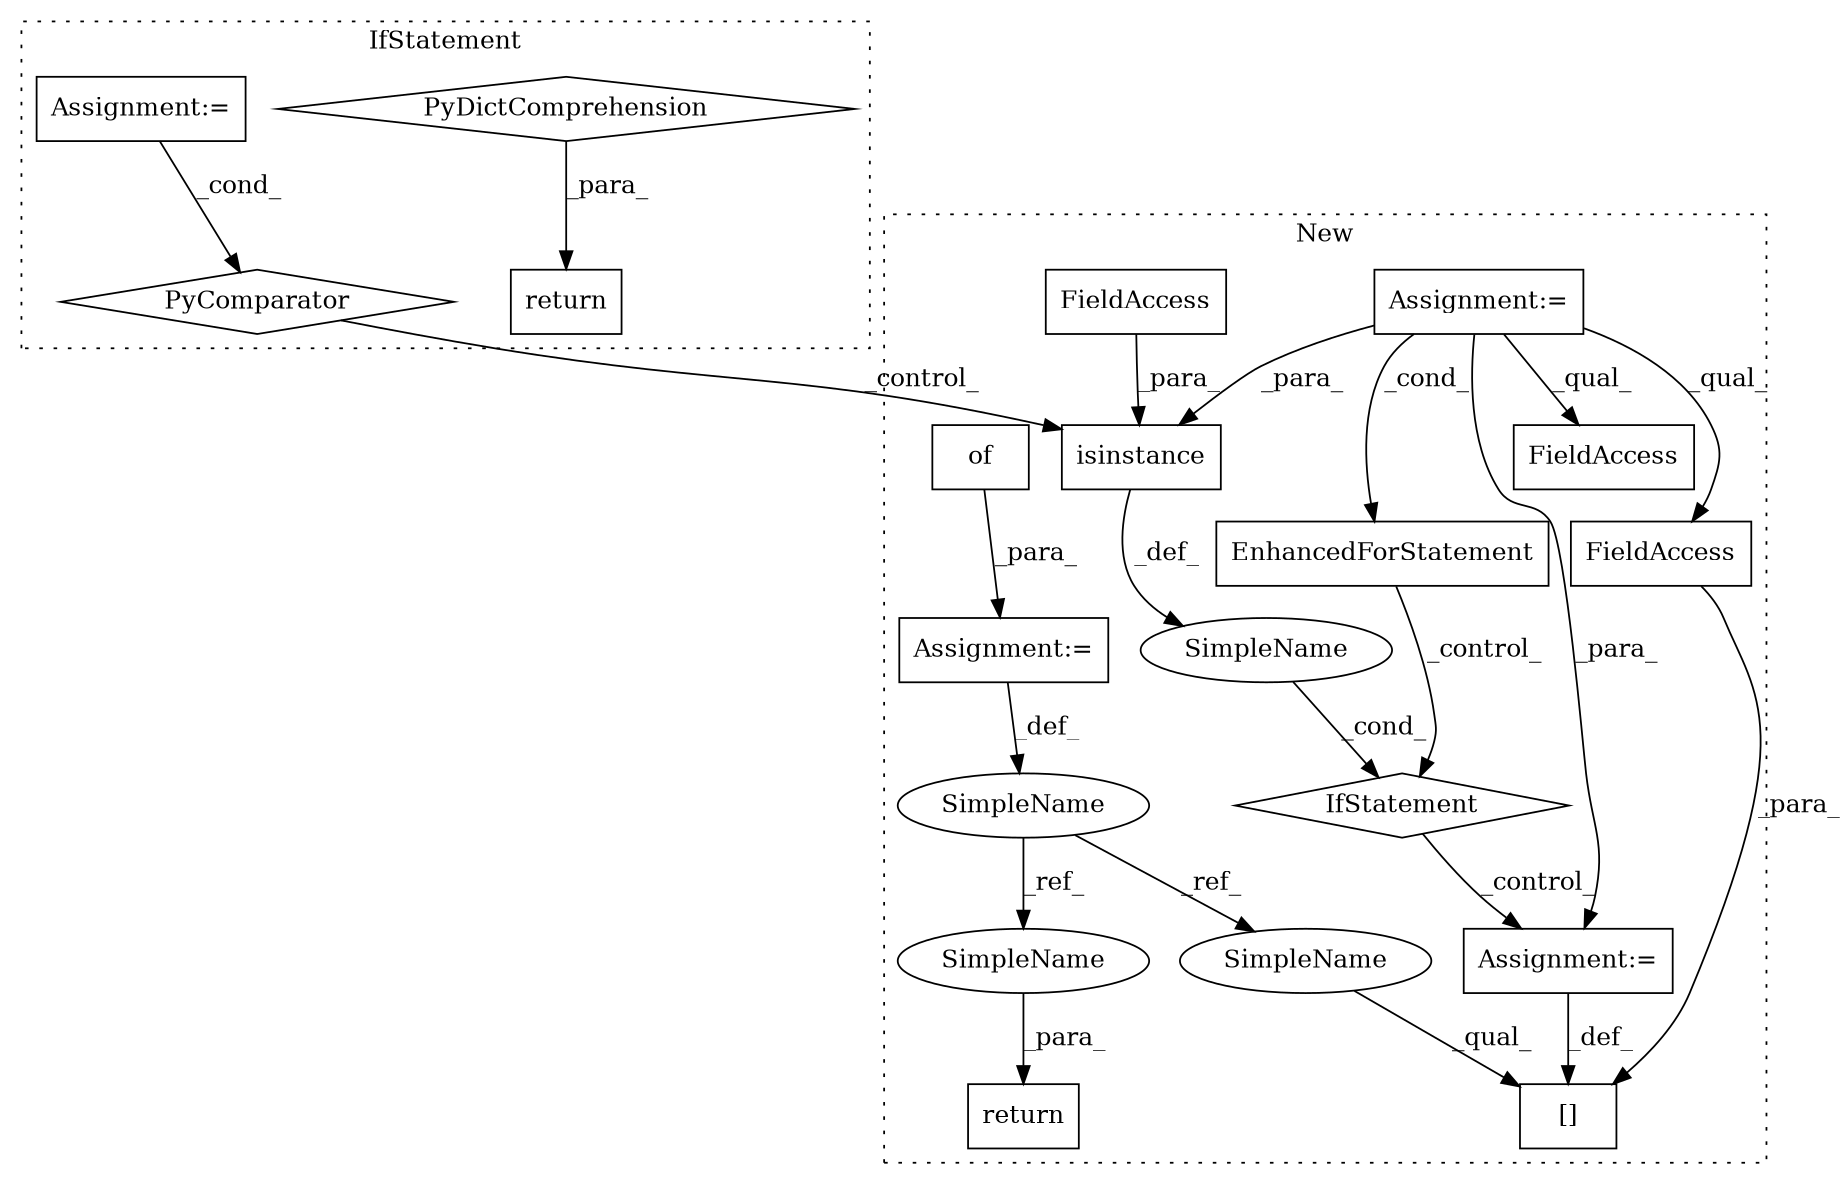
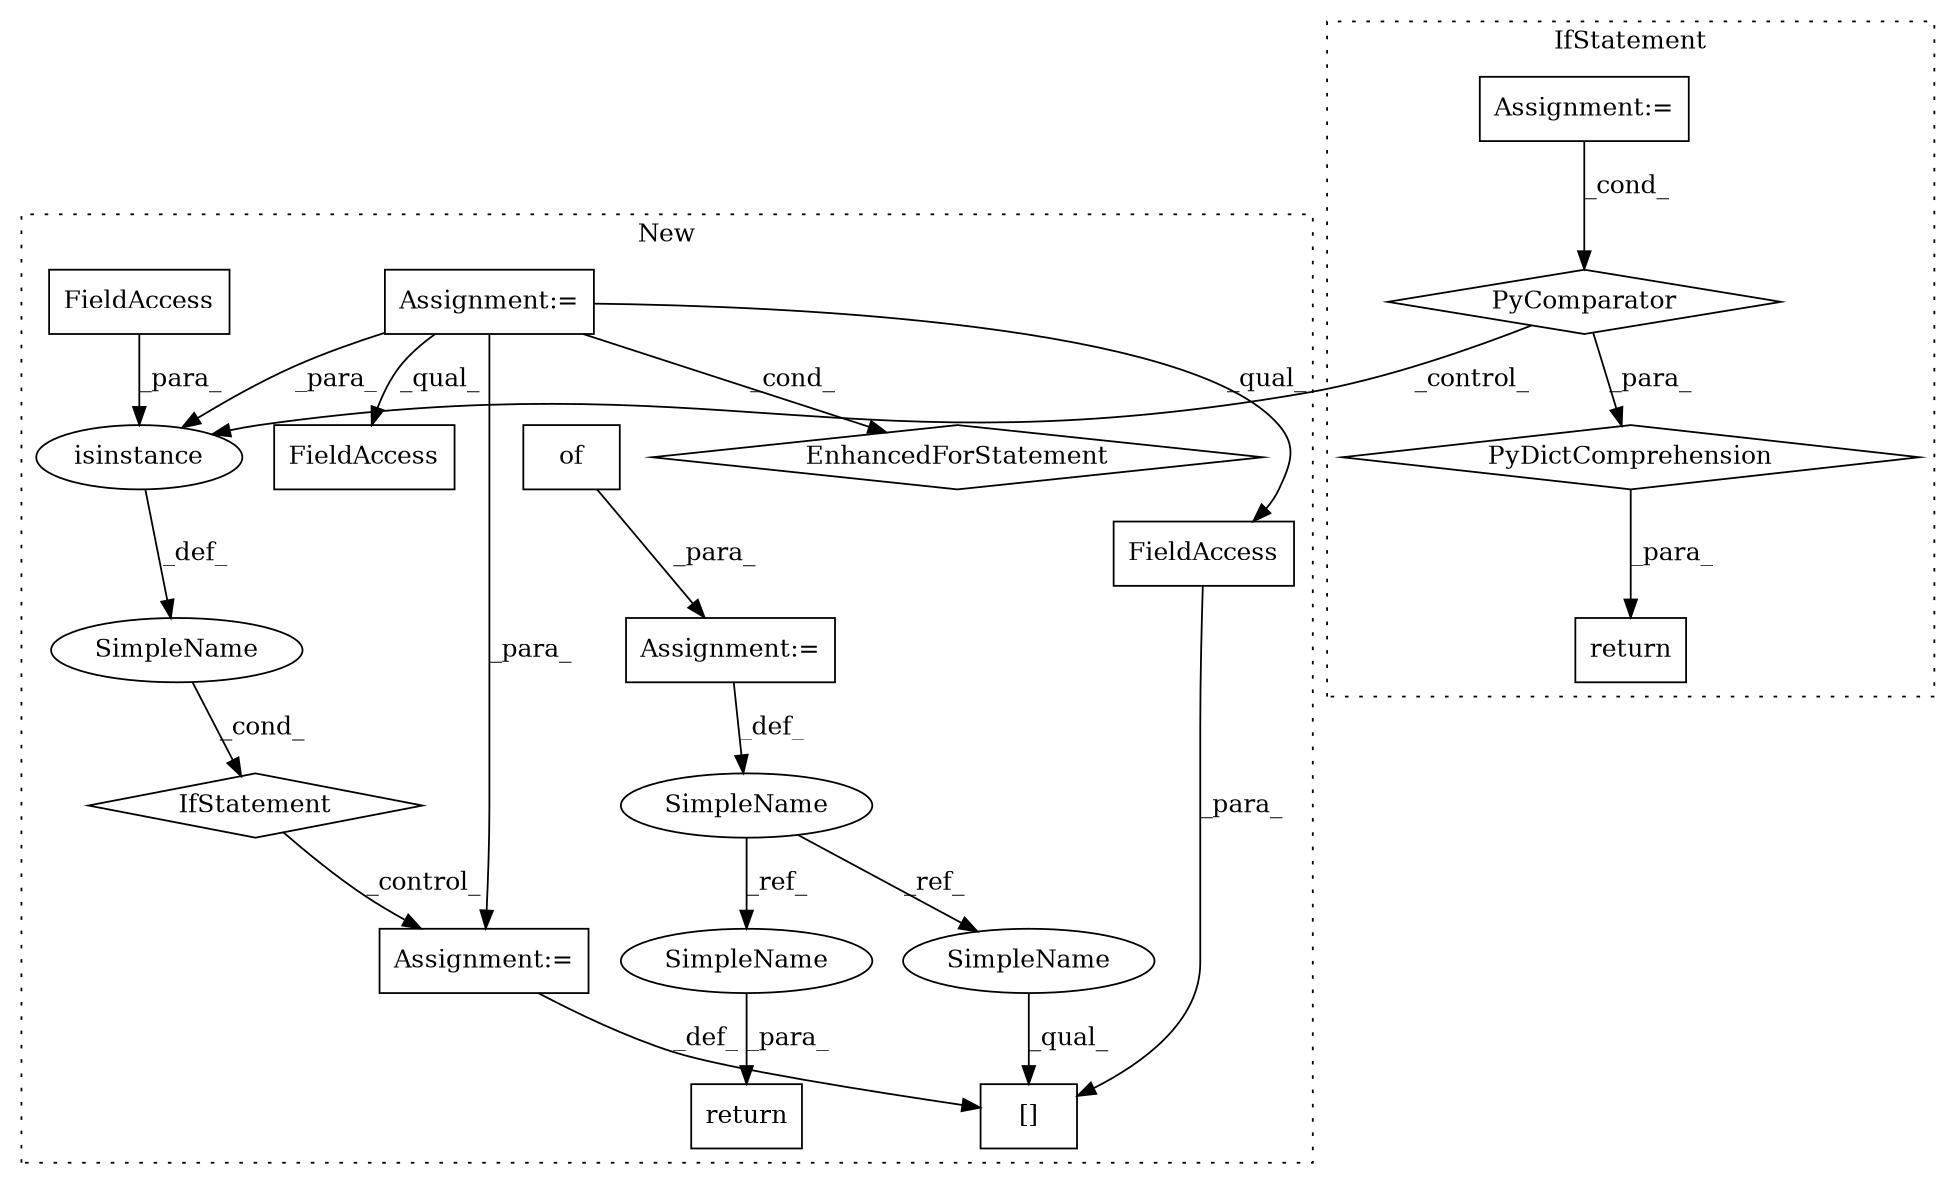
edge "PyComparator" -> "PyDictComprehension": added, label "_para_"
node "isinstance": shape box -> ellipse
node "EnhancedForStatement": shape box -> diamond
edge "EnhancedForStatement" -> "IfStatement": removed, label "_control_"
